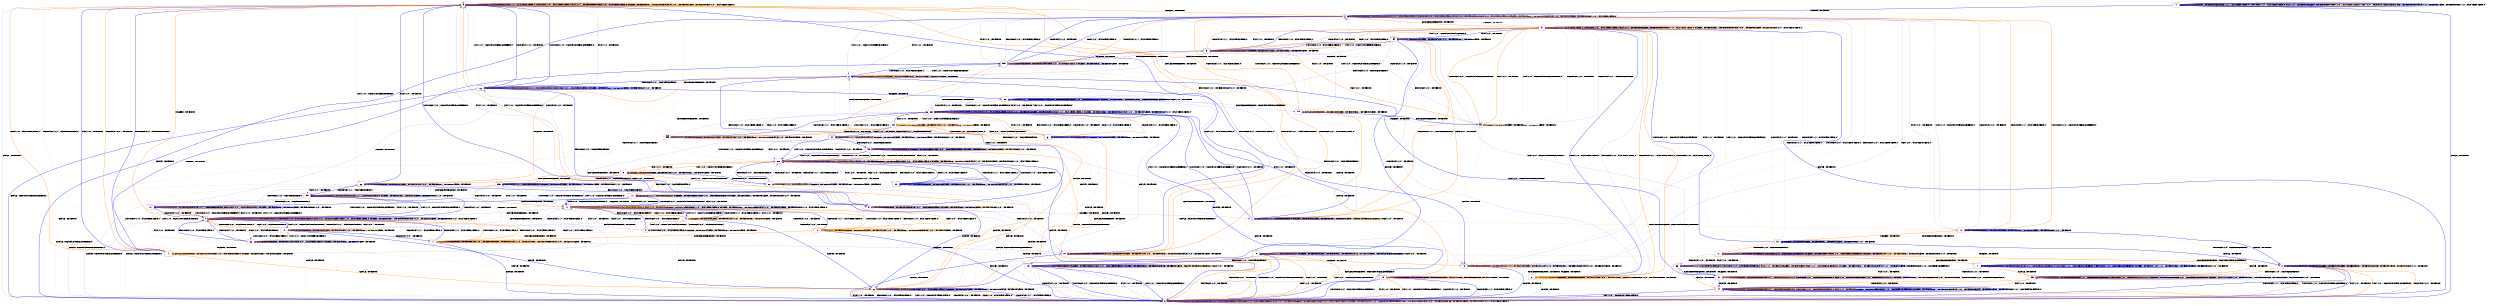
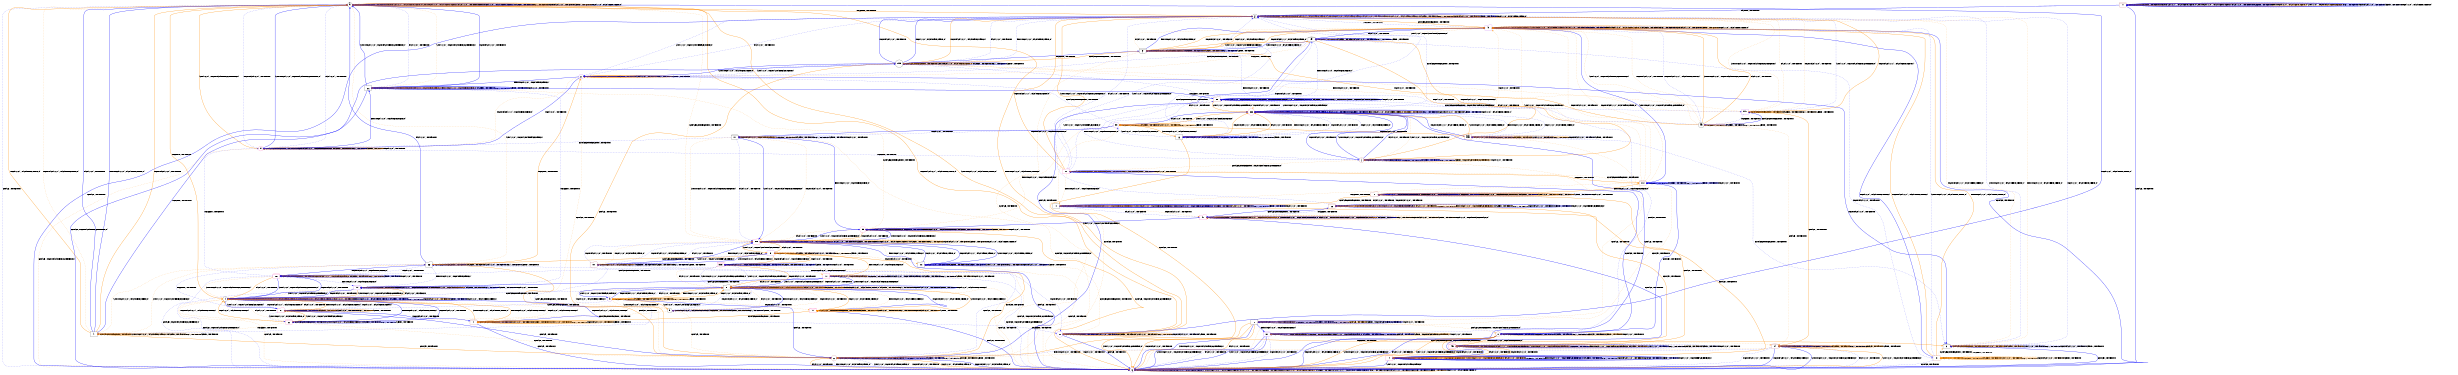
edge "h" -> "y": now "h" -> "bb"
edge "pp" -> "cc": color blue -> darkorange
